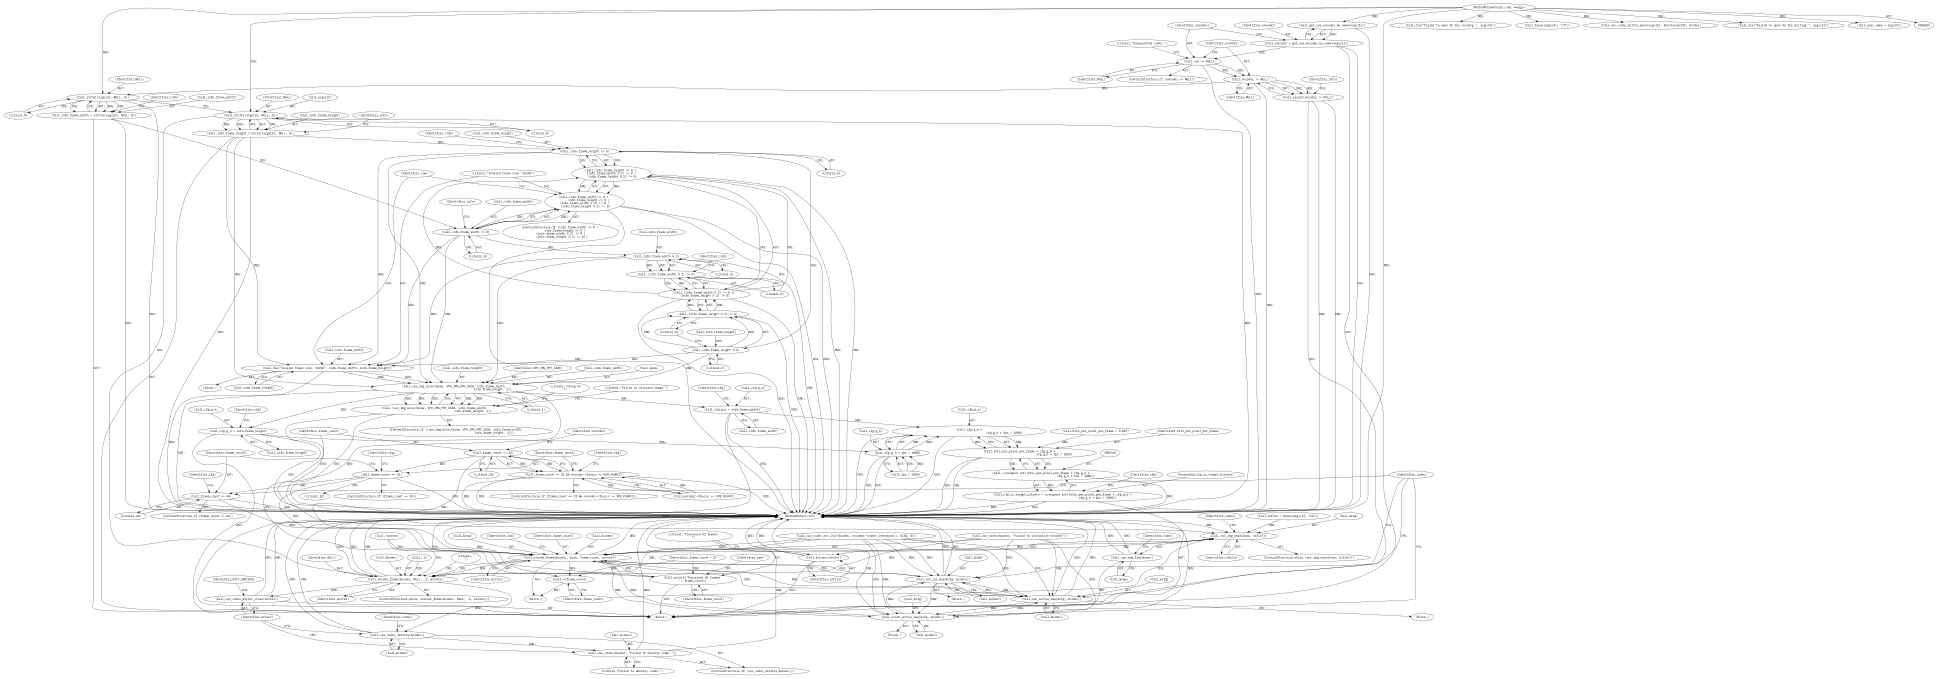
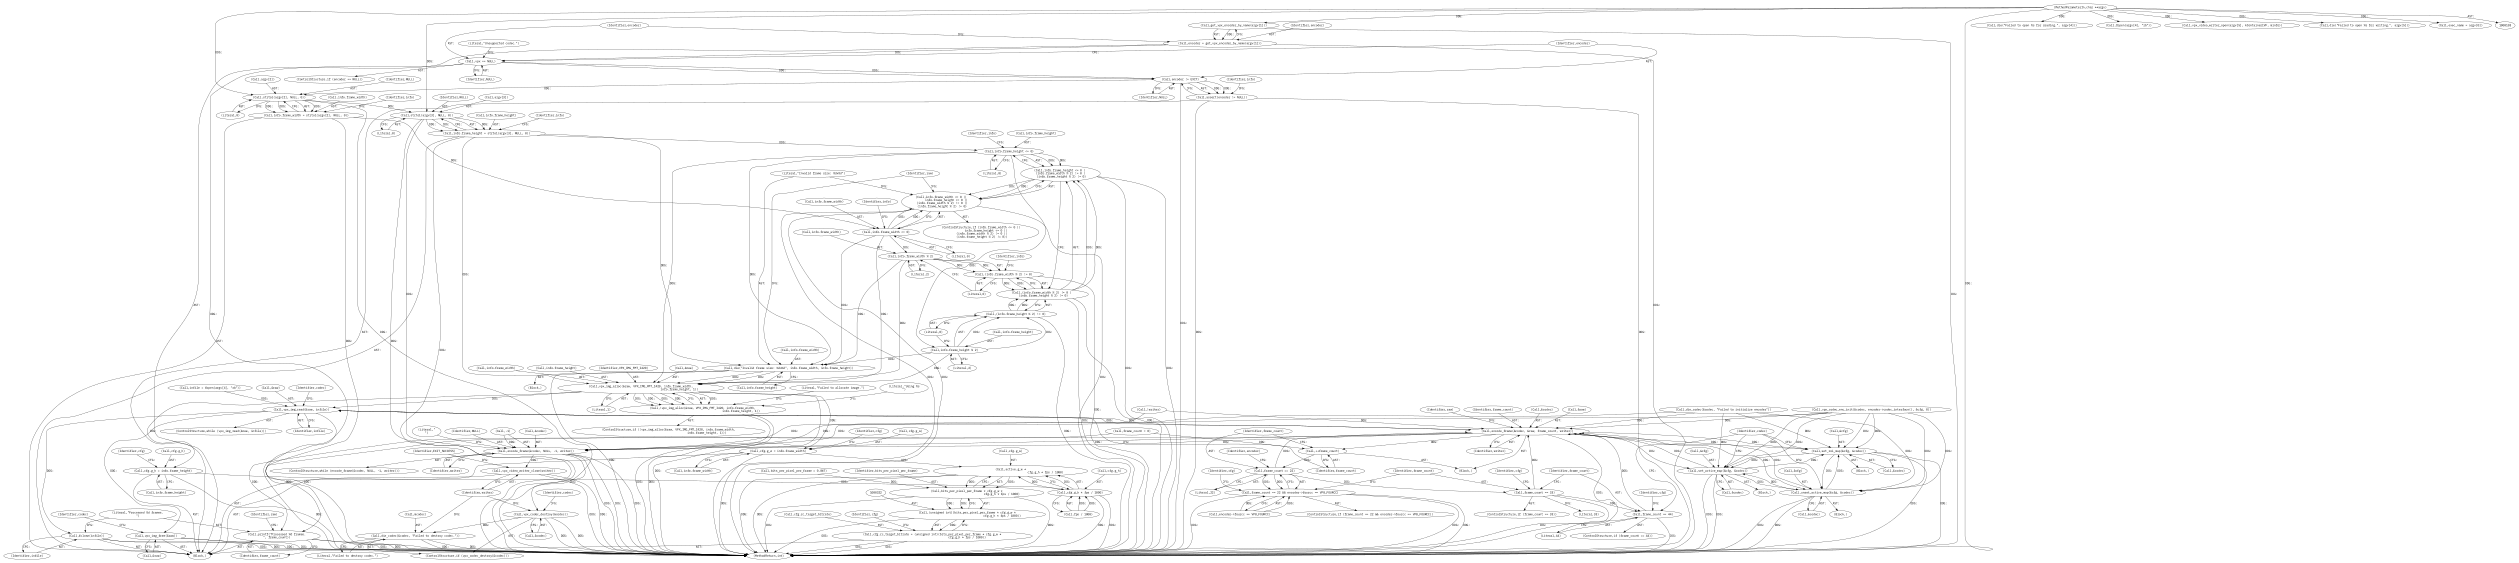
node "(Call,argv[2])": added
node "(Call,encoder != NULL)": label "(Call,encoder != NULL)" -> "(Call,encoder != EXIT)"
node "(Call,cfg.g_w * cfg.g_h * fps / 1000)": label "(Call,cfg.g_w * cfg.g_h * fps / 1000)" -> "(Call,active.g_w * cfg.g_h * fps / 1000)"
edge "(Call,++frame_count)" -> "(Call,frame_count == 22)": added, label "DDG:"
node "(Processed,cfg.rc_target_bitrate)": label "(Processed,cfg.rc_target_bitrate)" -> "(Call,cfg.rc_target_bitrate)"
edge "(MethodReturn,int)" -> "(Call,vpx_img_read(&raw, infile))": reversed
node "(Identifier,frame_count = 0)": label "(Identifier,frame_count = 0)" -> "(Call,frame_count = 0)"
